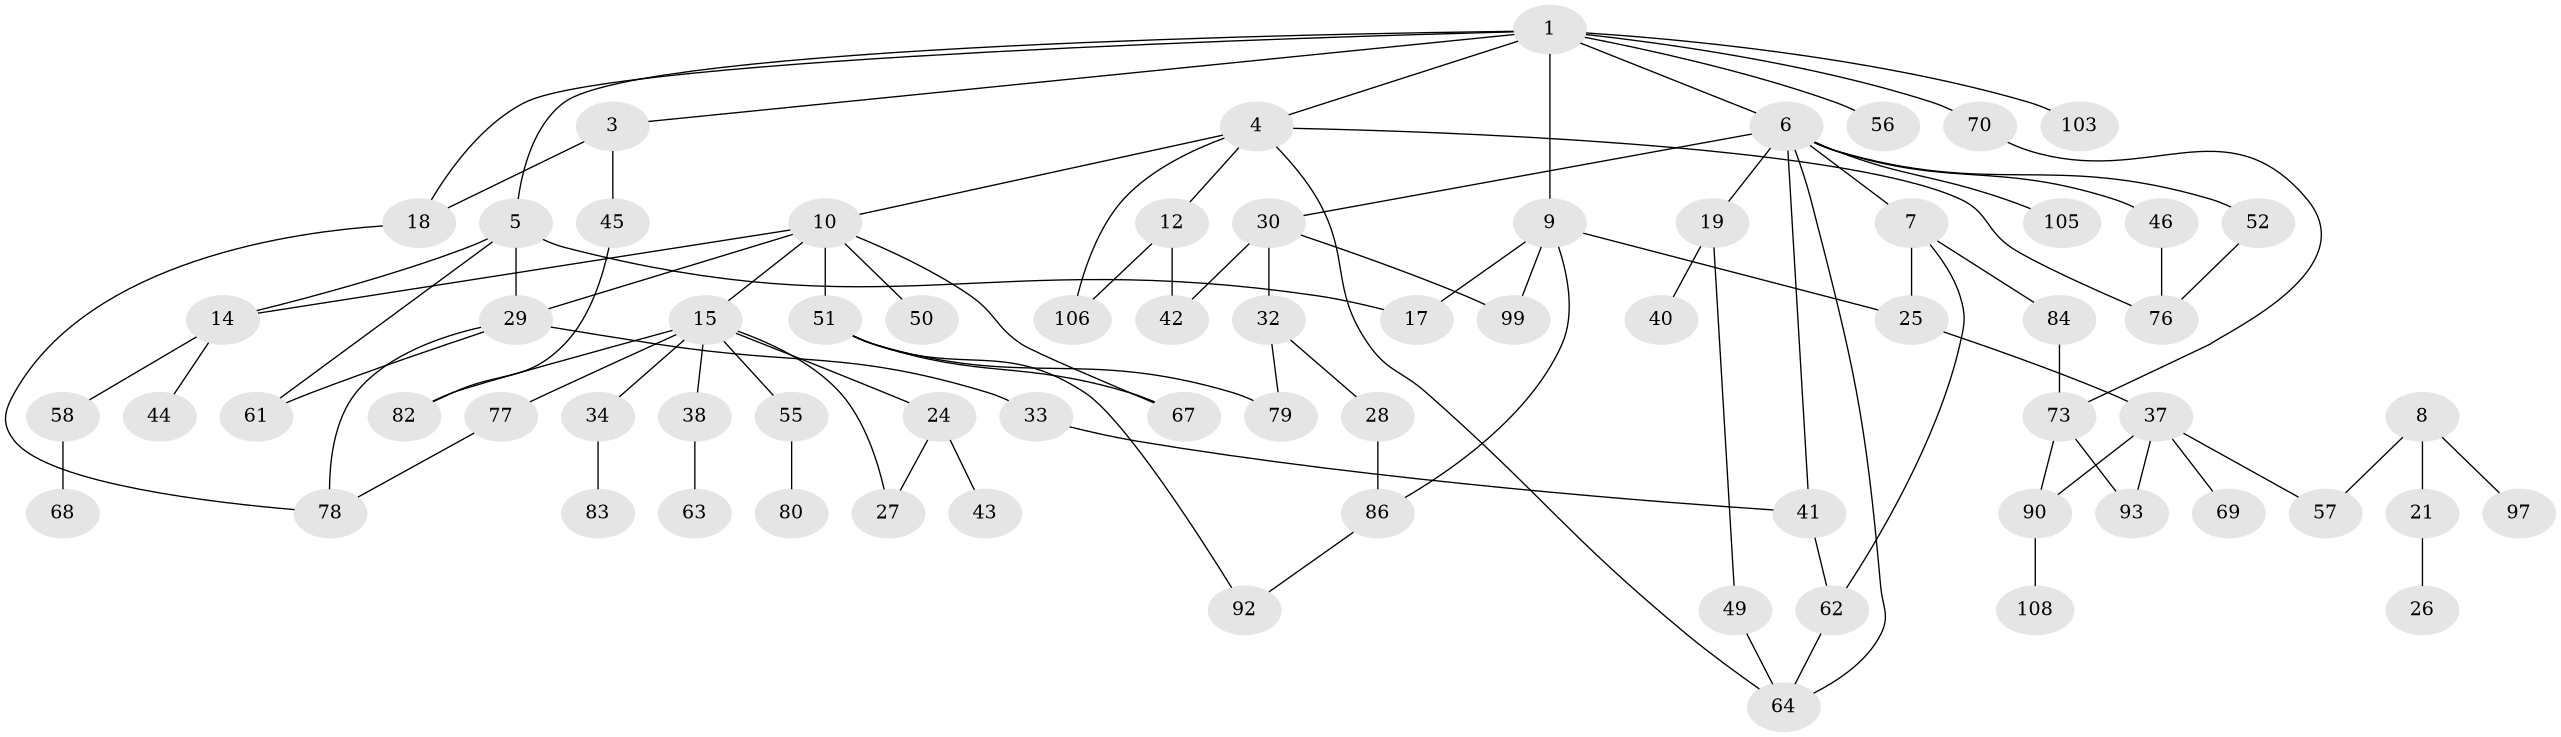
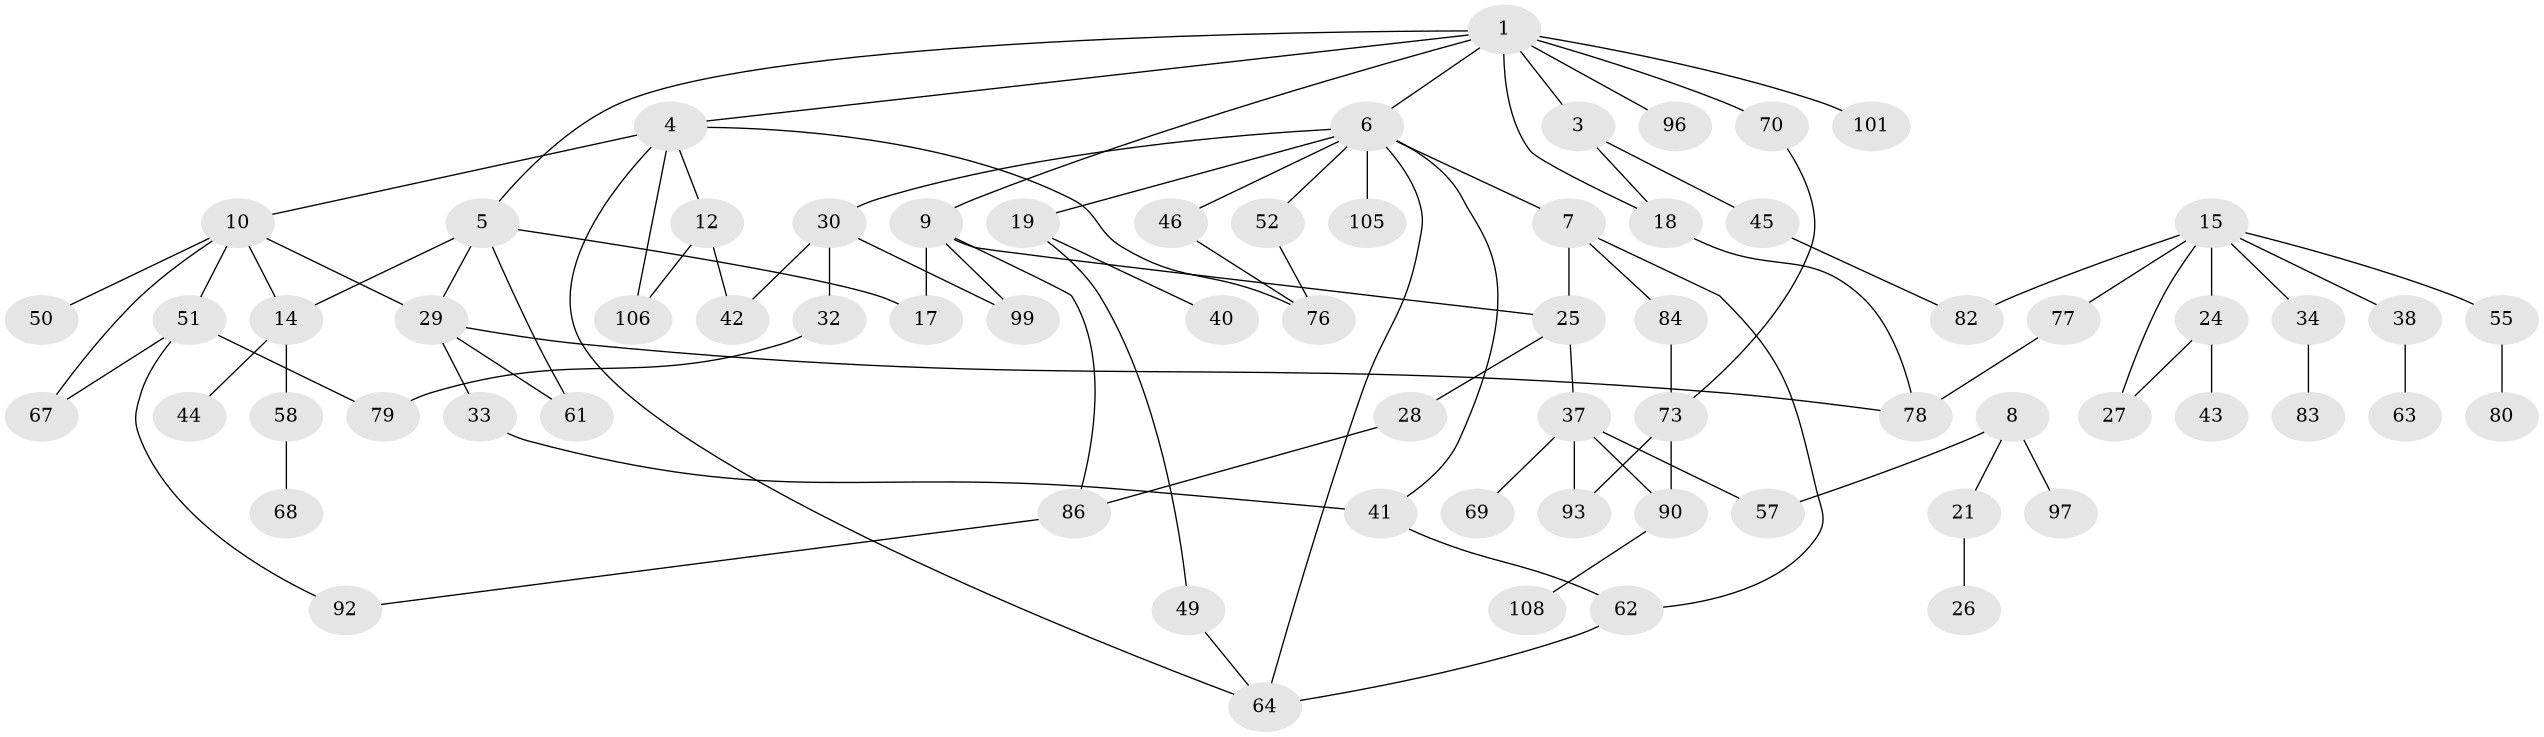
node "56": label "56" -> "96"
node "103": label "103" -> "101"
edge "10" -- "15": removed
edge "32" -- "28": now "25" -- "28"
